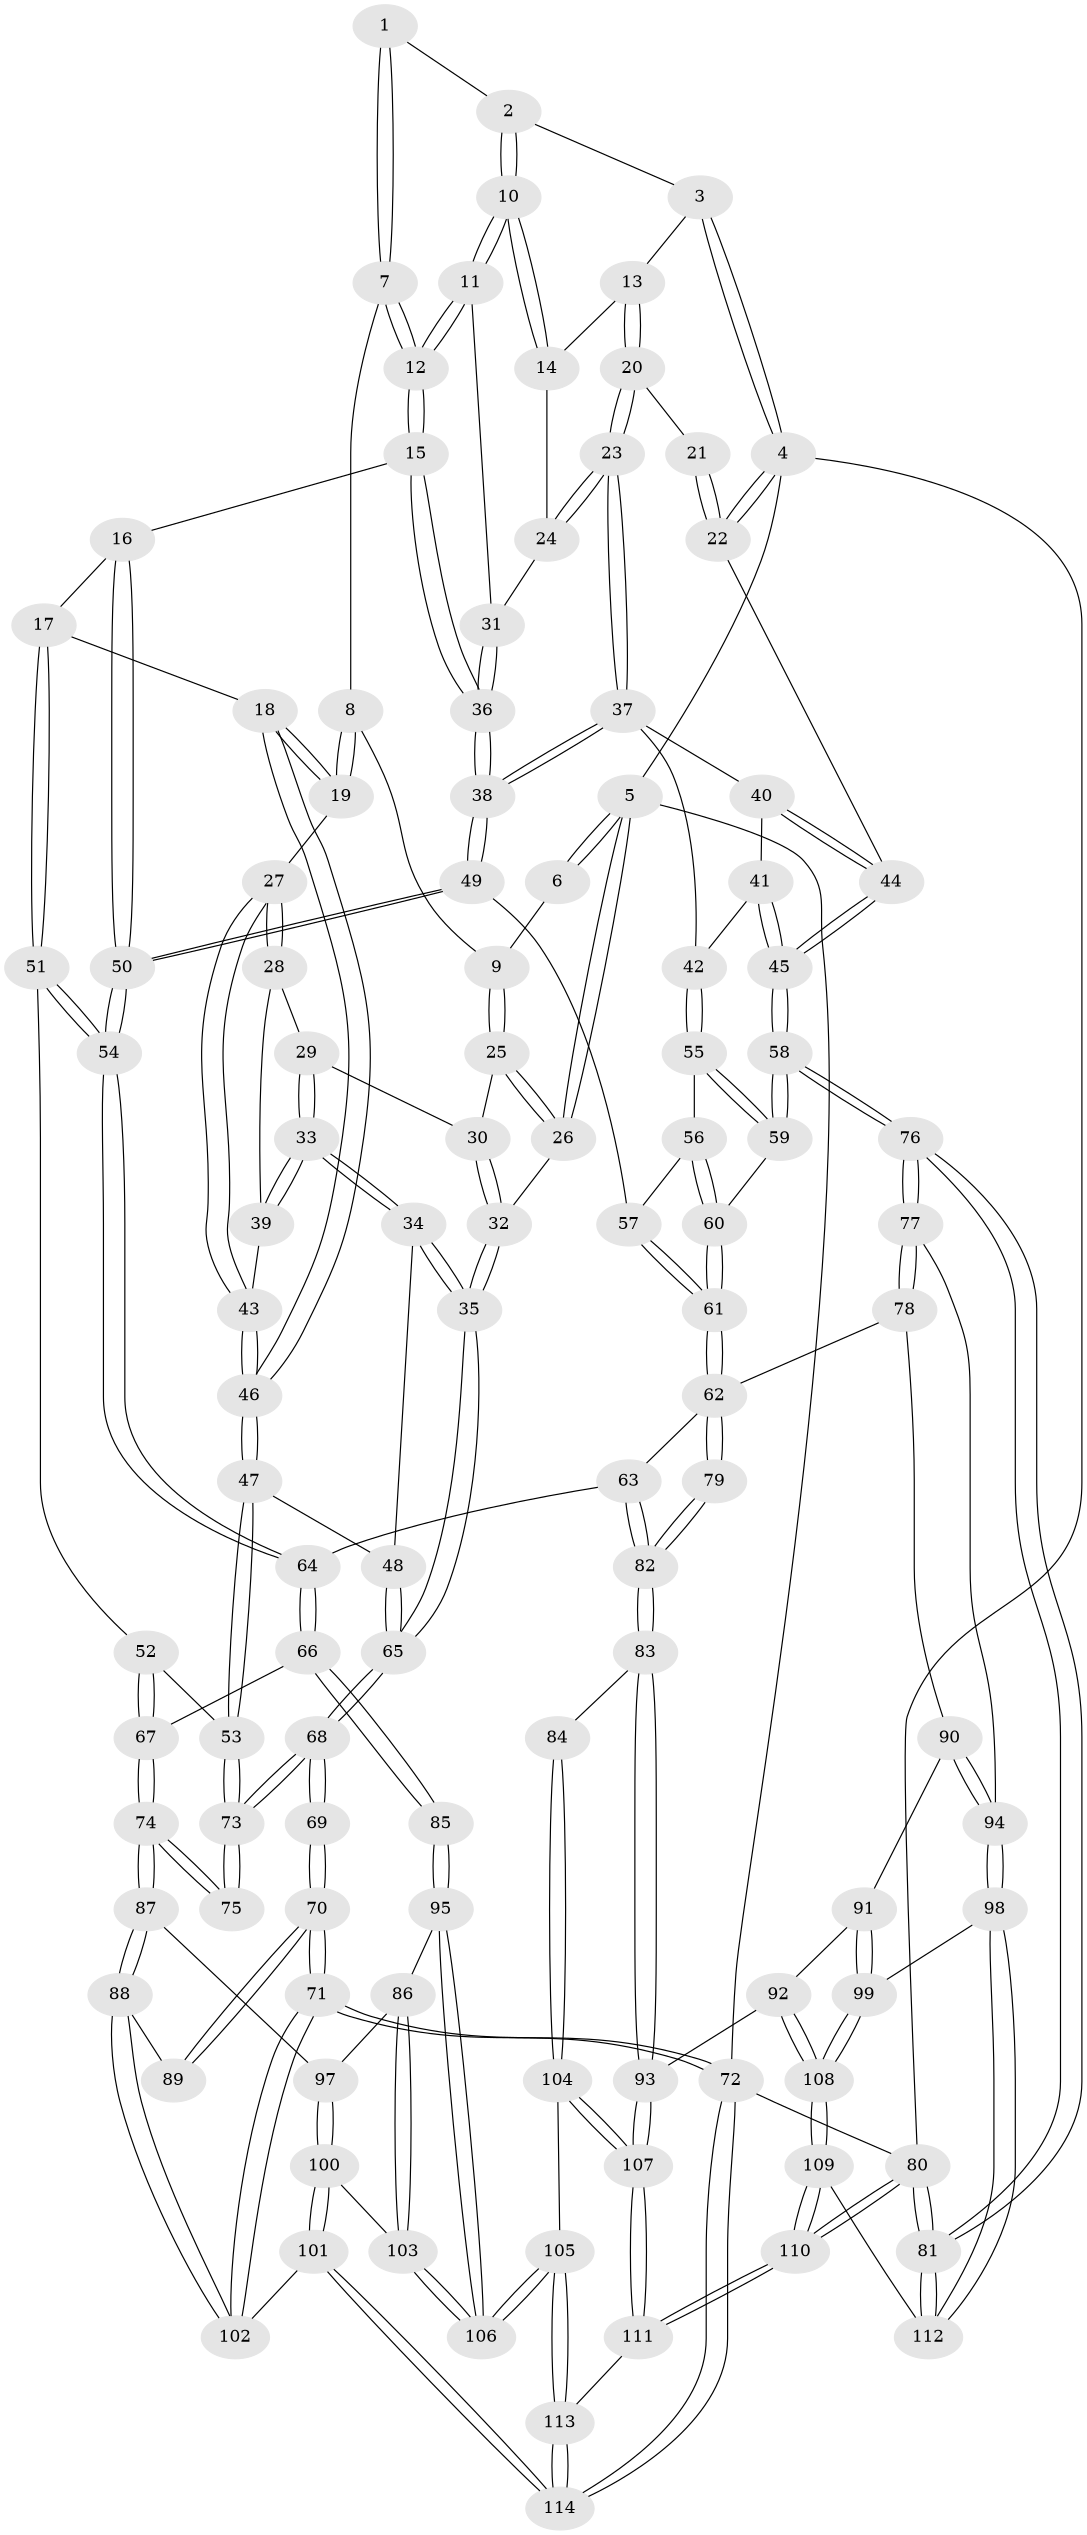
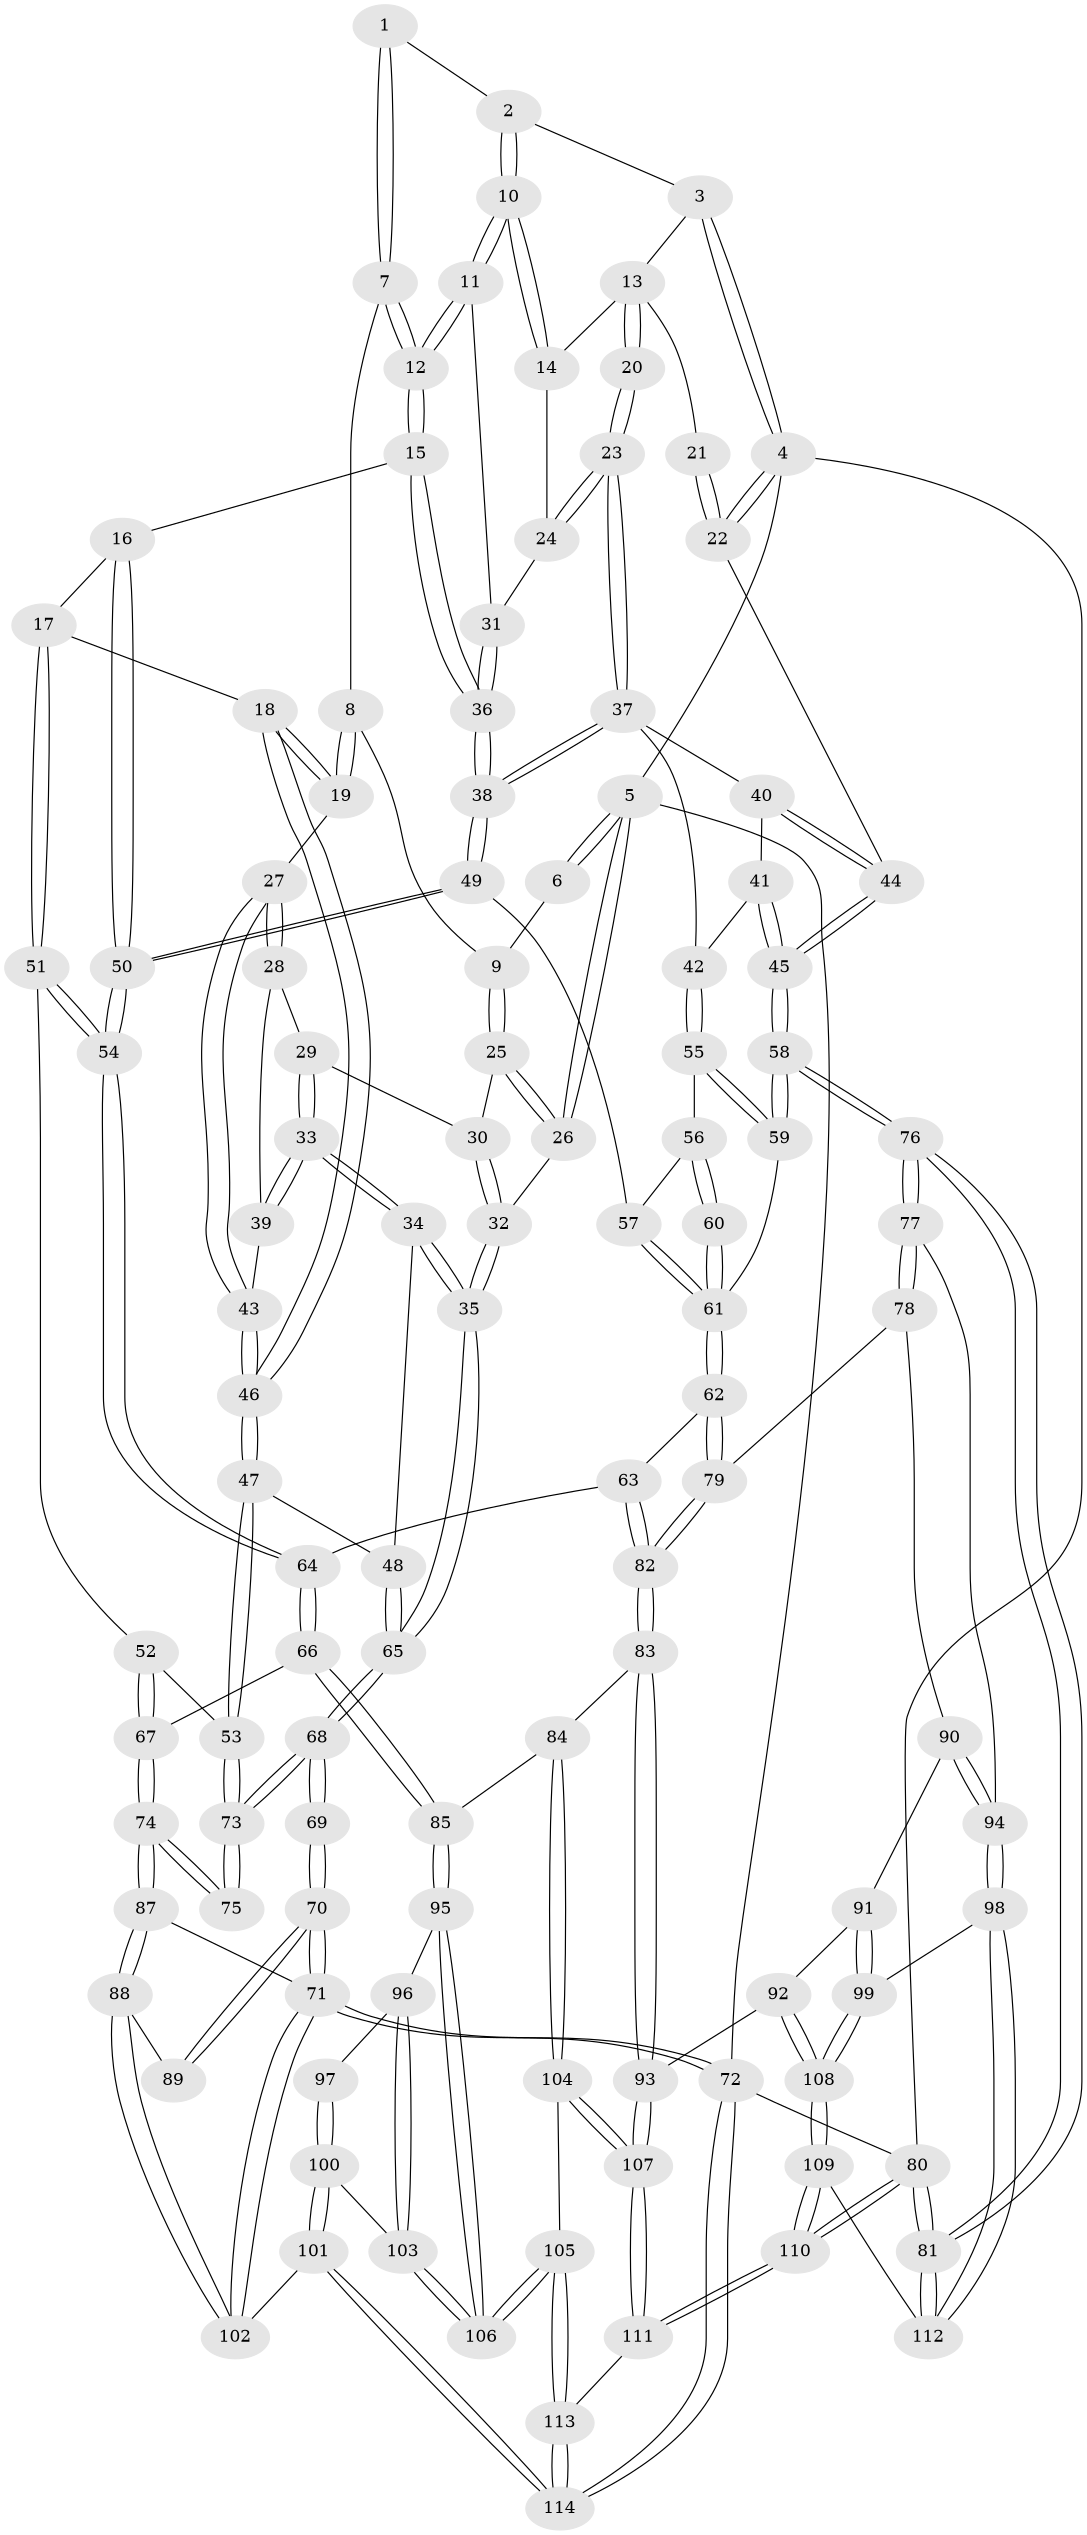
edge "20" -- "21": now "13" -- "21"
edge "59" -- "60": now "59" -- "61"
edge "78" -- "62": now "78" -- "79"
edge "84" -- "85": added
edge "87" -- "97": now "87" -- "71"
node "86": label "86" -> "96"
